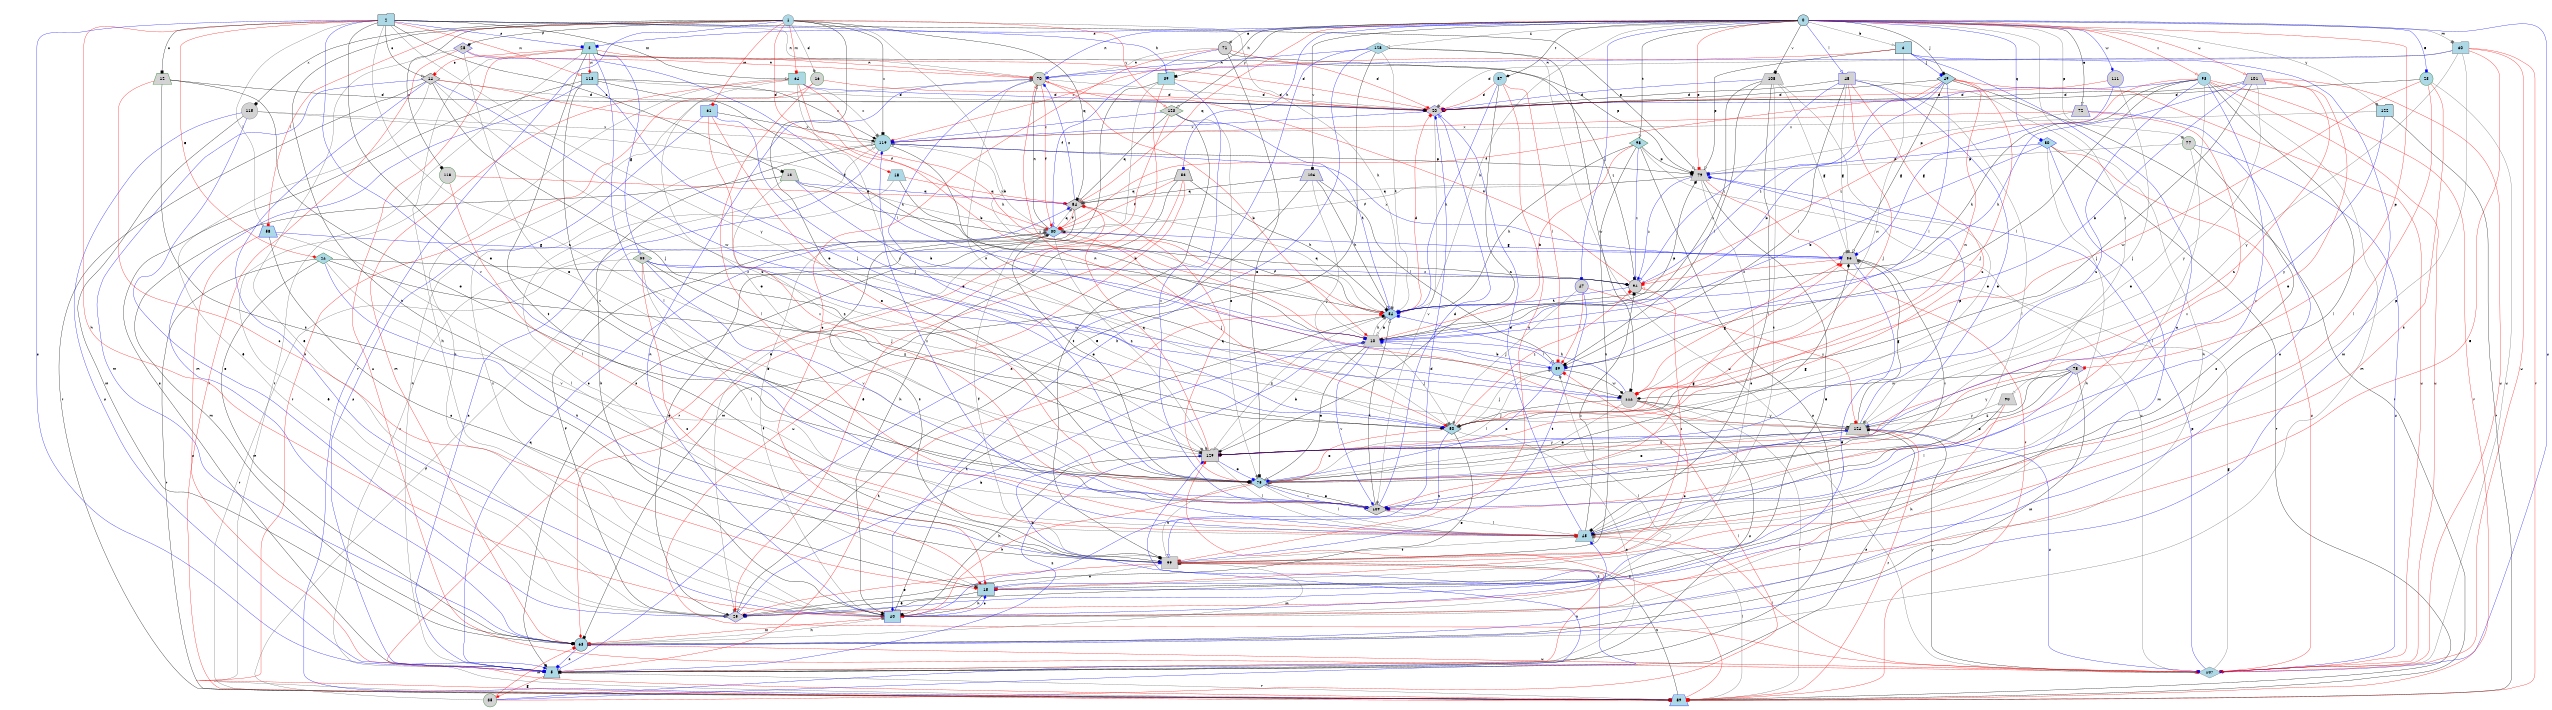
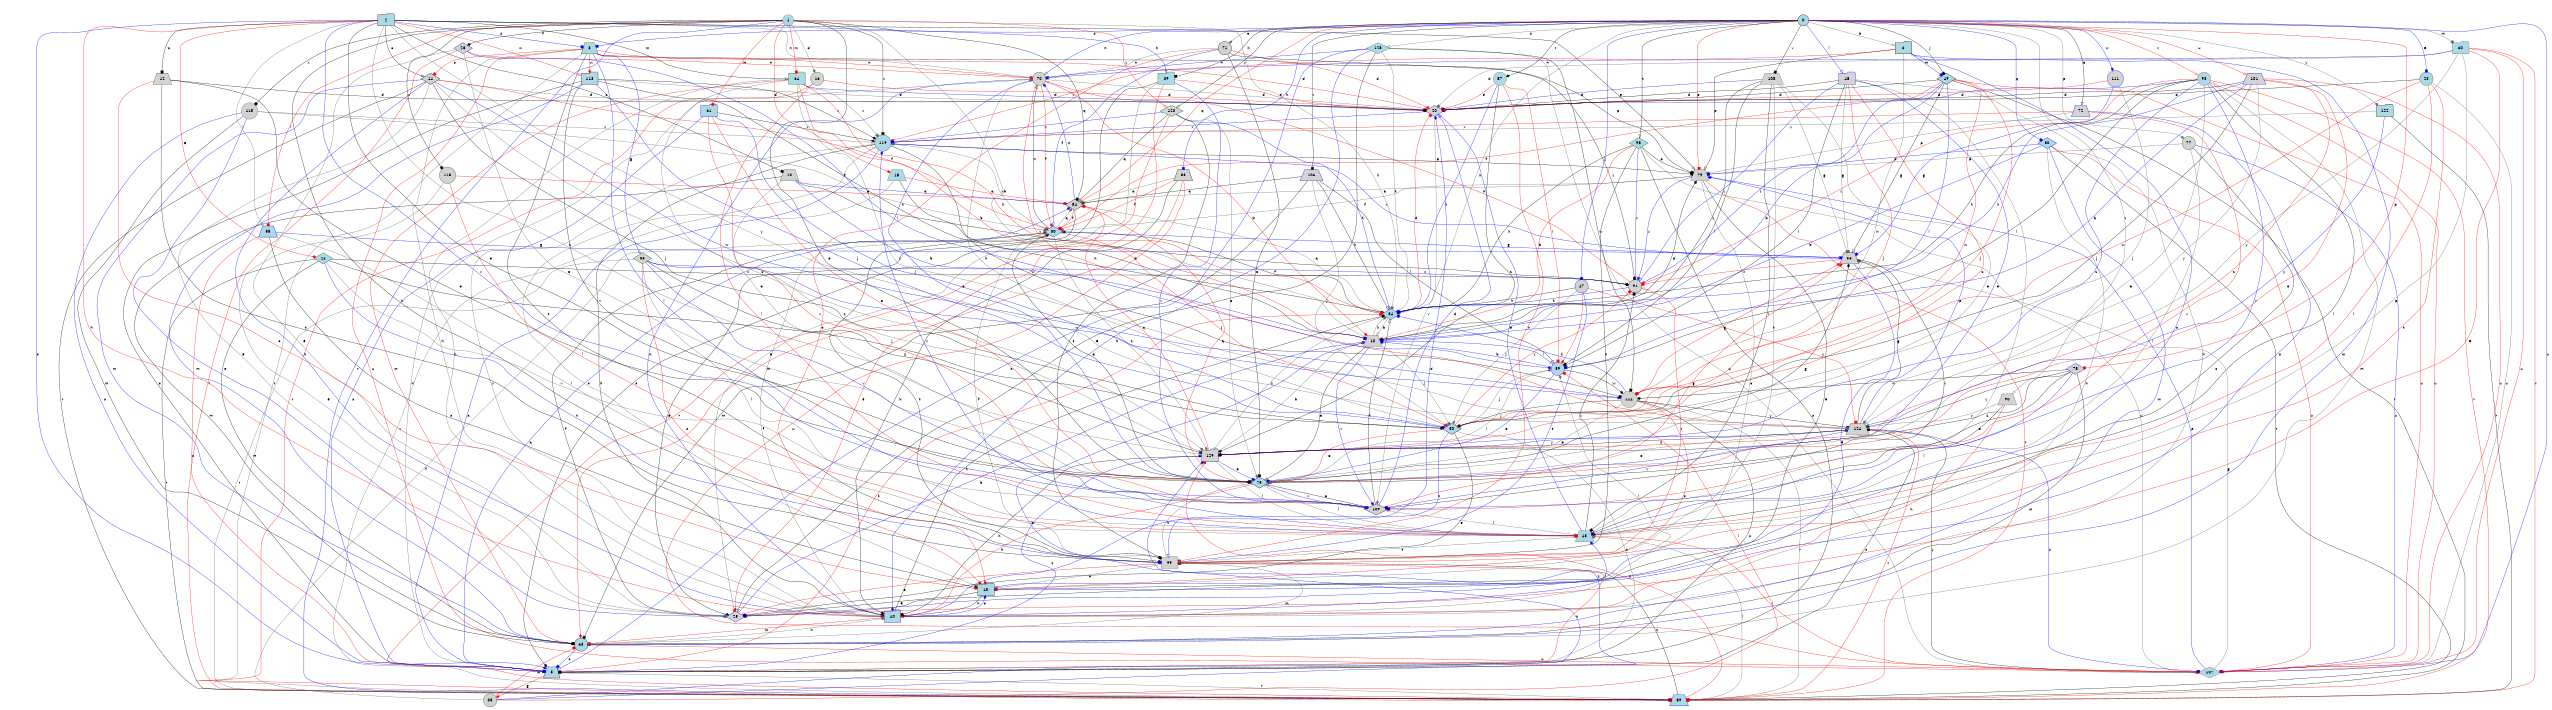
edge "6" -> "49": label "j" -> "m"
edge "53" -> "54": now "47" -> "54"
edge "39" -> "63": label "e" -> "m"
